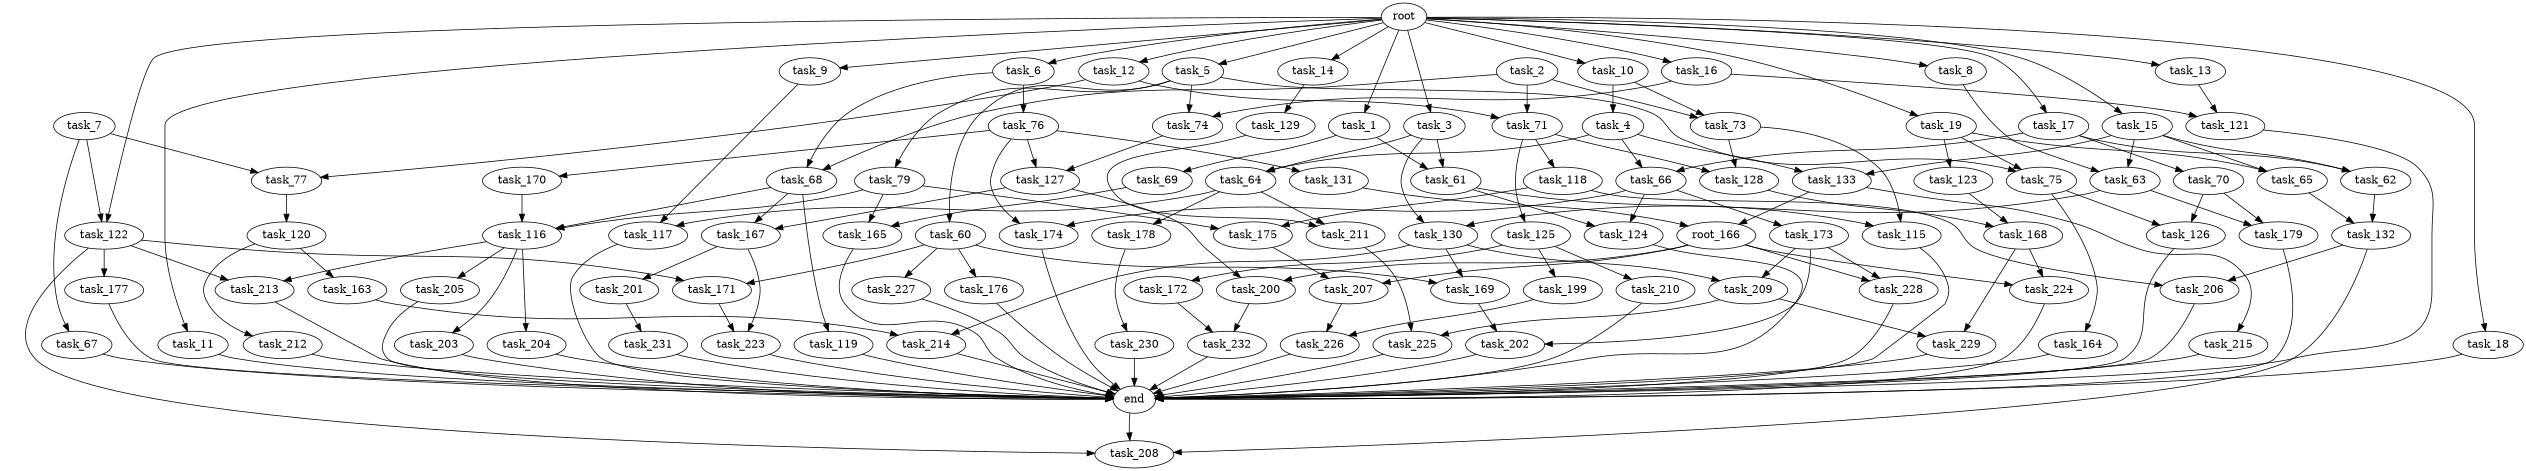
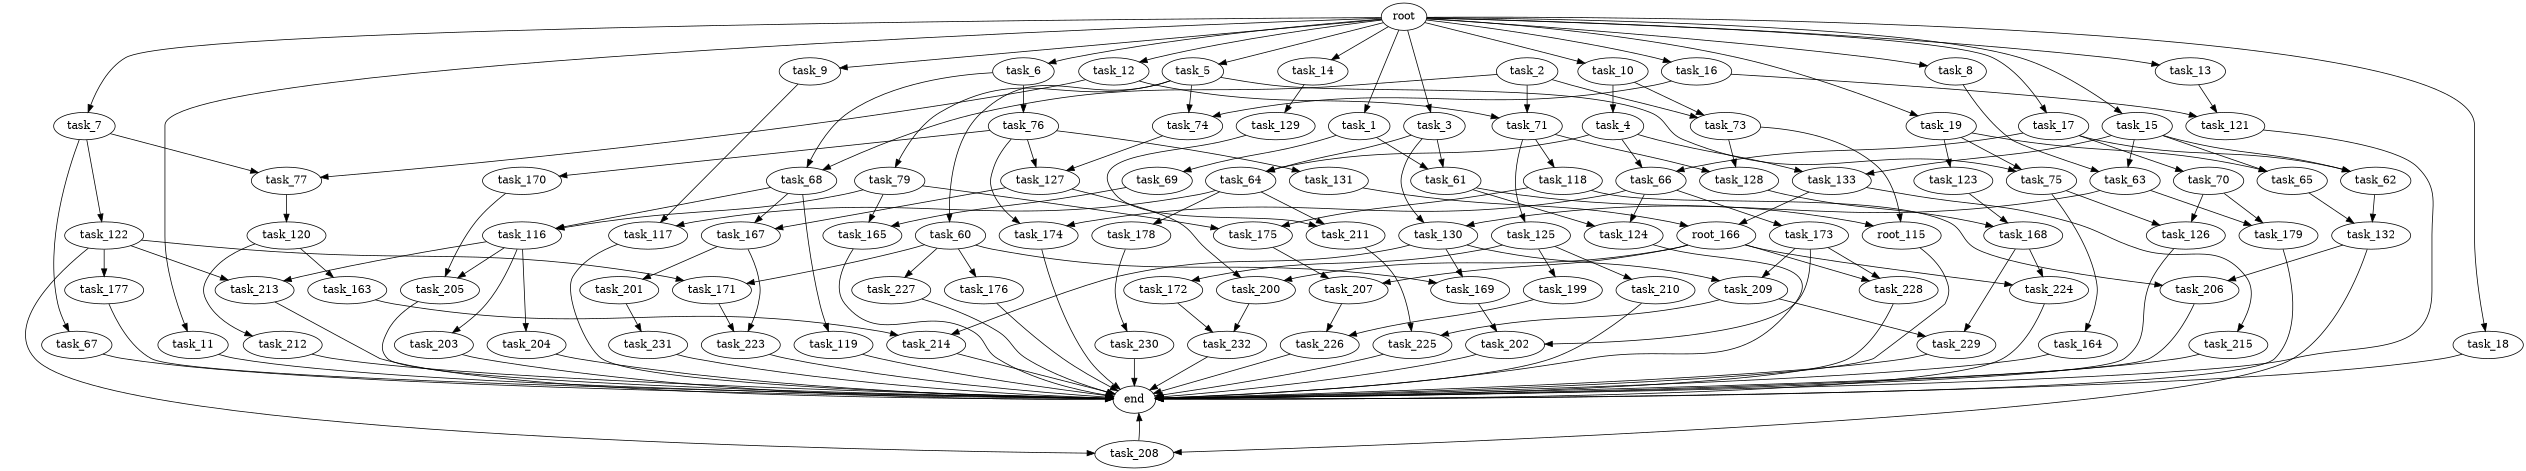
edge "root" -> "task_122": now "root" -> "task_7"
edge "task_170" -> "task_116": now "task_170" -> "task_205"
node "task_115": label "task_115" -> "root_115"
edge "end" -> "task_208": reversed
